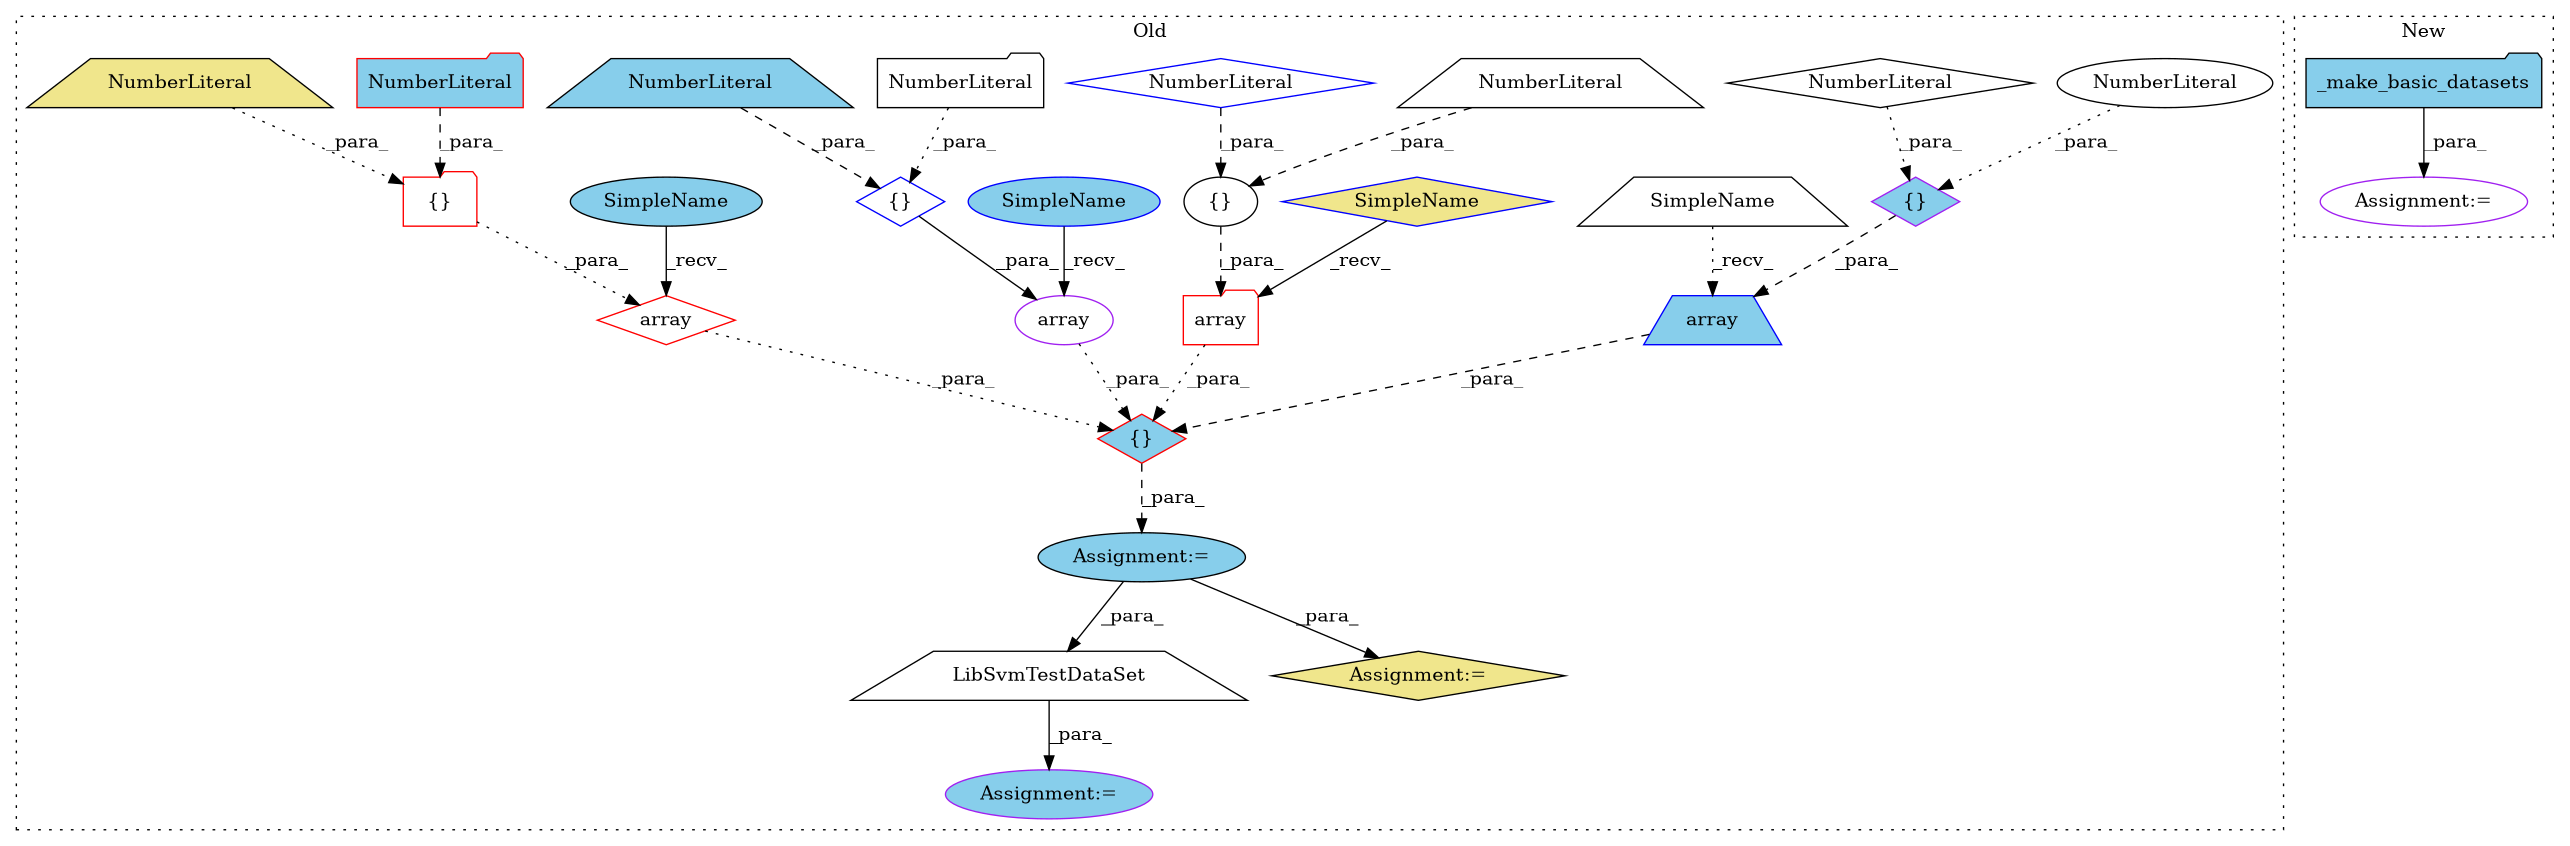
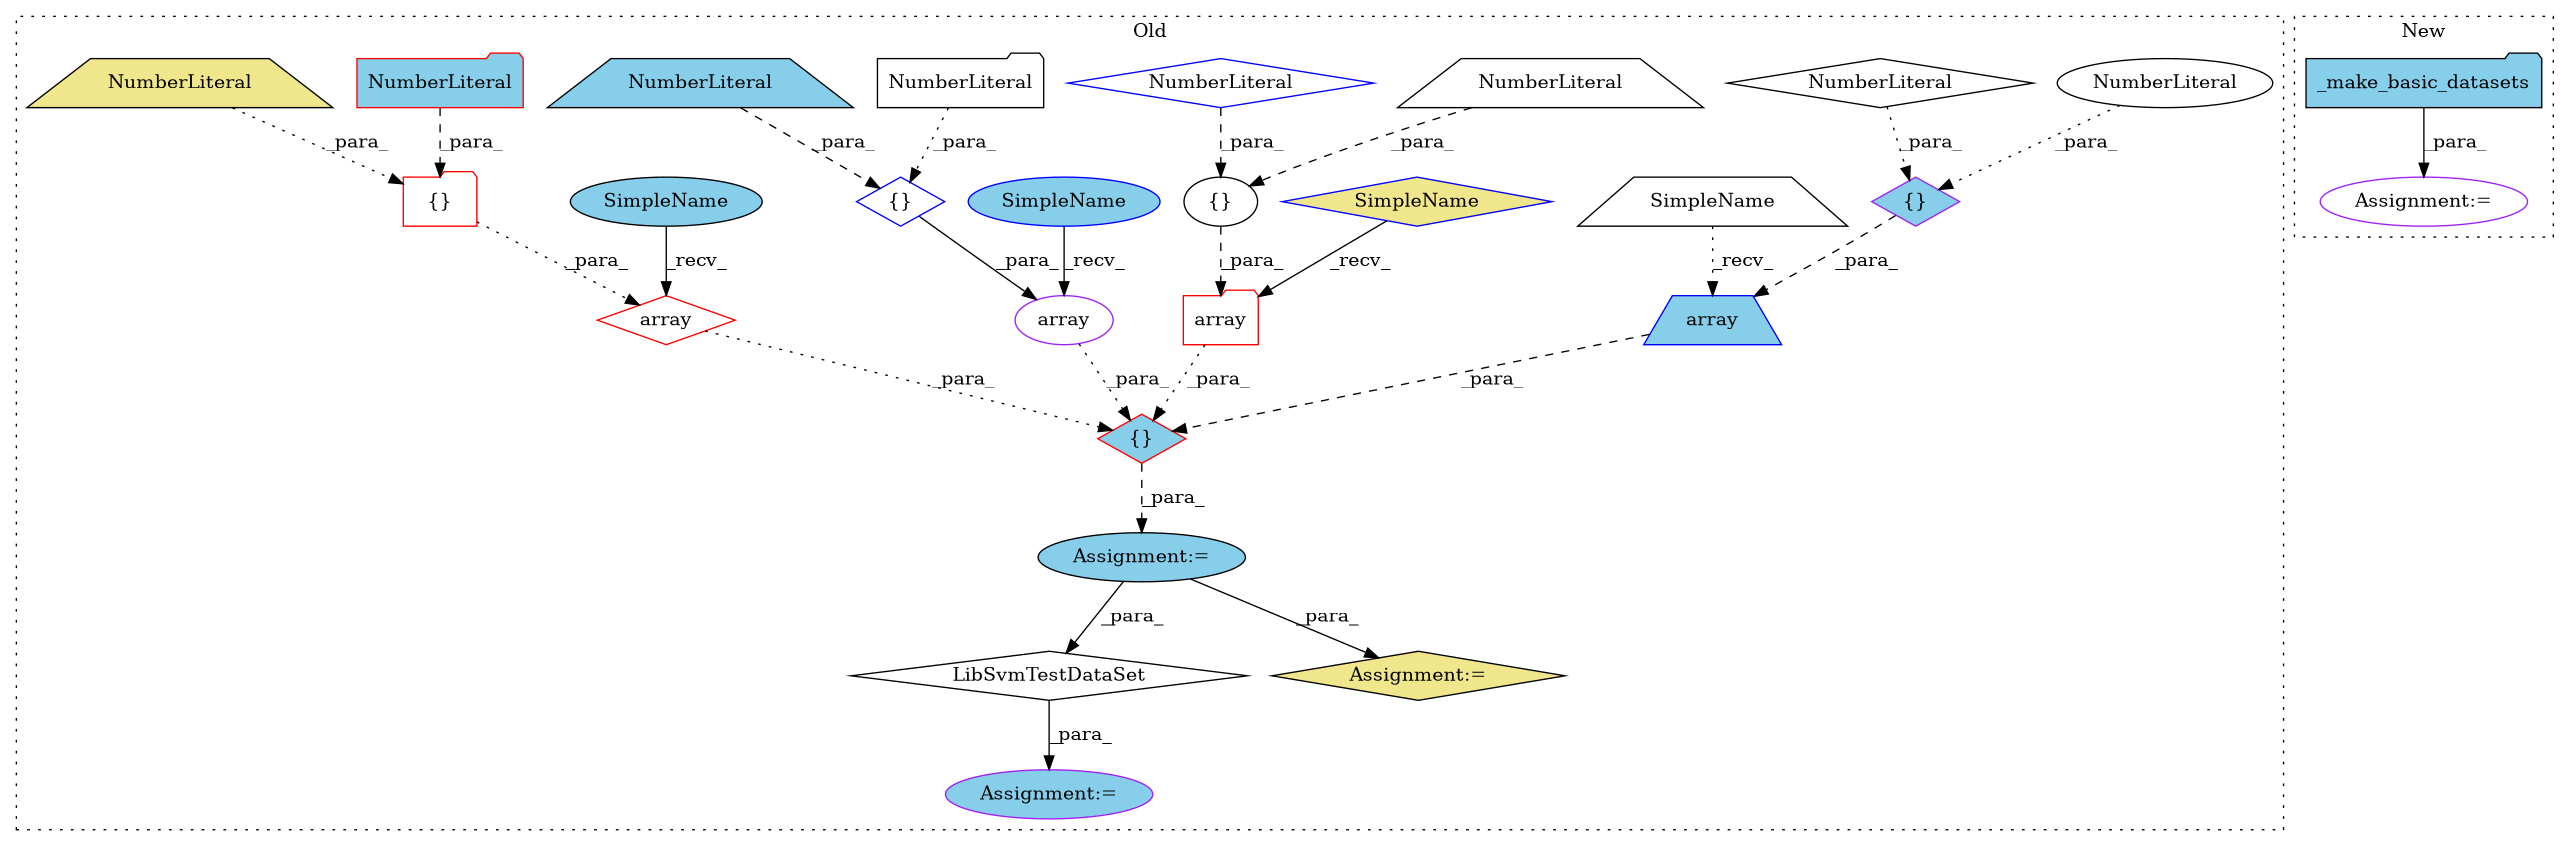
node "LibSvmTestDataSet": shape trapezium -> diamond
